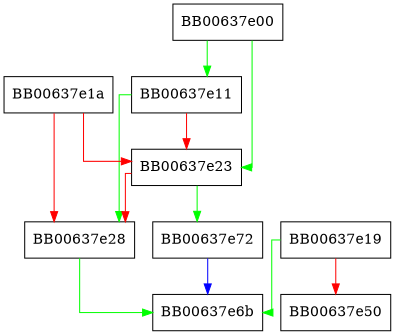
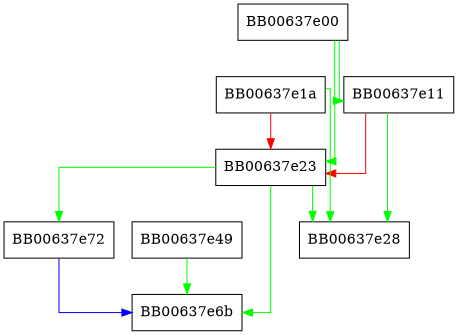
edge "BB00637e1a" -> "BB00637e28": color red -> green
edge "BB00637e23" -> "BB00637e28": color red -> green
node "BB00637e19": label "BB00637e19" -> "BB00637e49"
edge "BB00637e28" -> "BB00637e6b": now "BB00637e23" -> "BB00637e6b"
node "BB00637e50": removed
